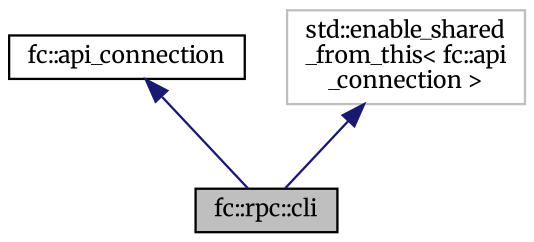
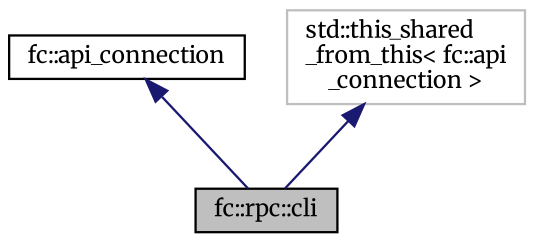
node "std::enable_shared _from_this< fc::api _connection >": label "std::enable_shared _from_this< fc::api _connection >" -> "std::this_shared _from_this< fc::api _connection >"
